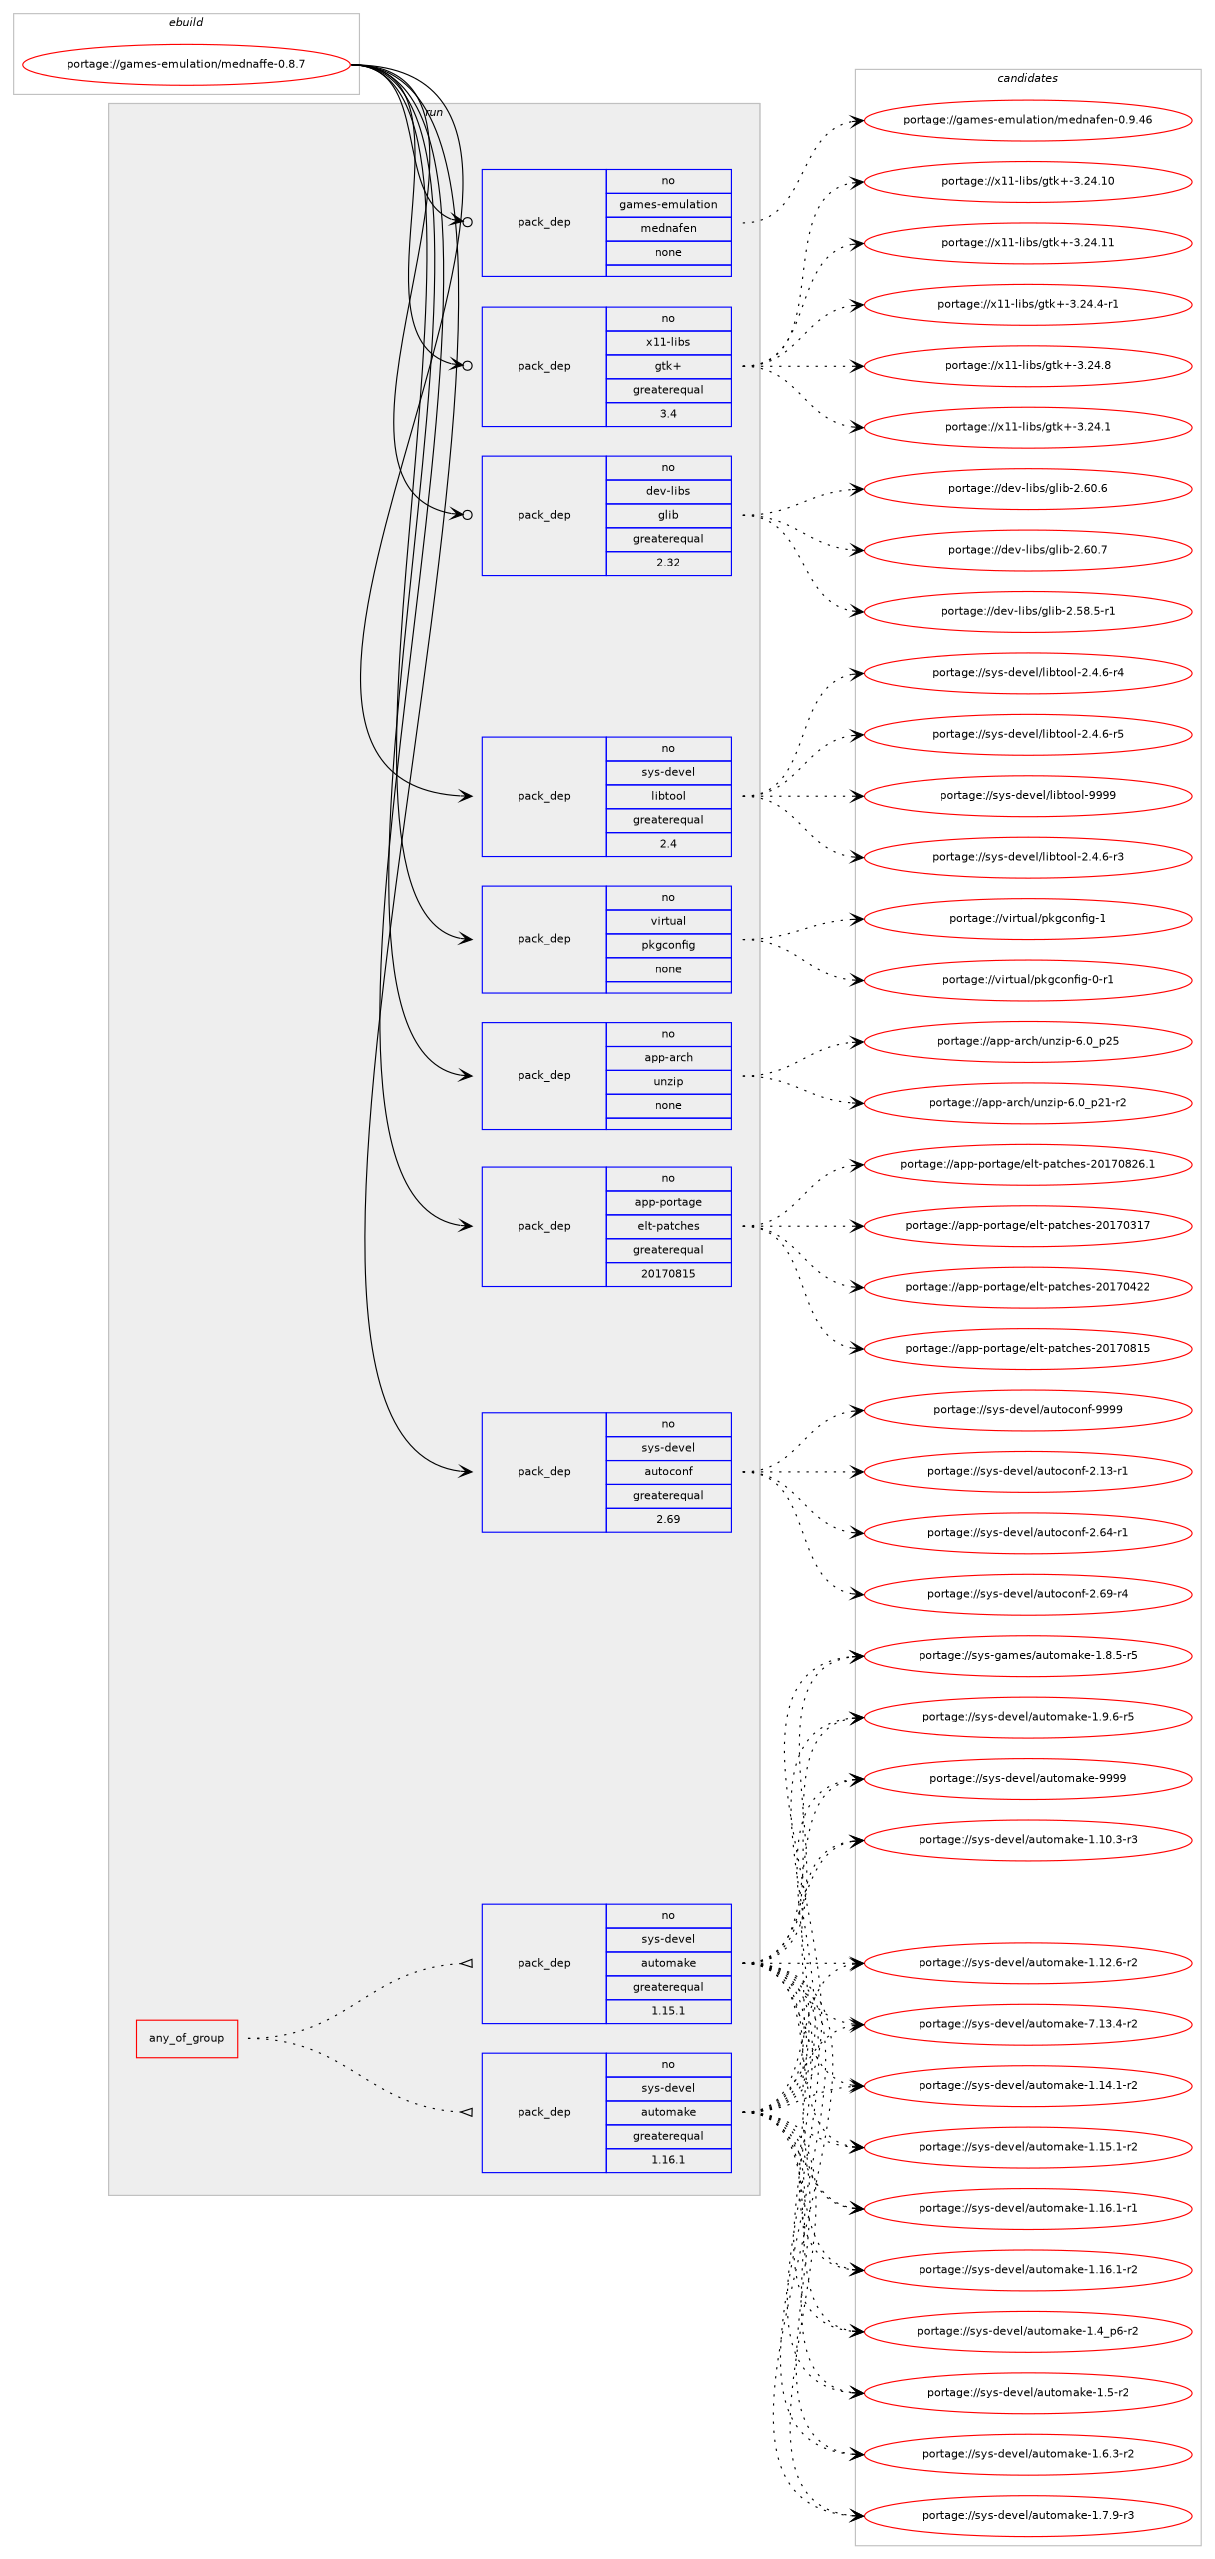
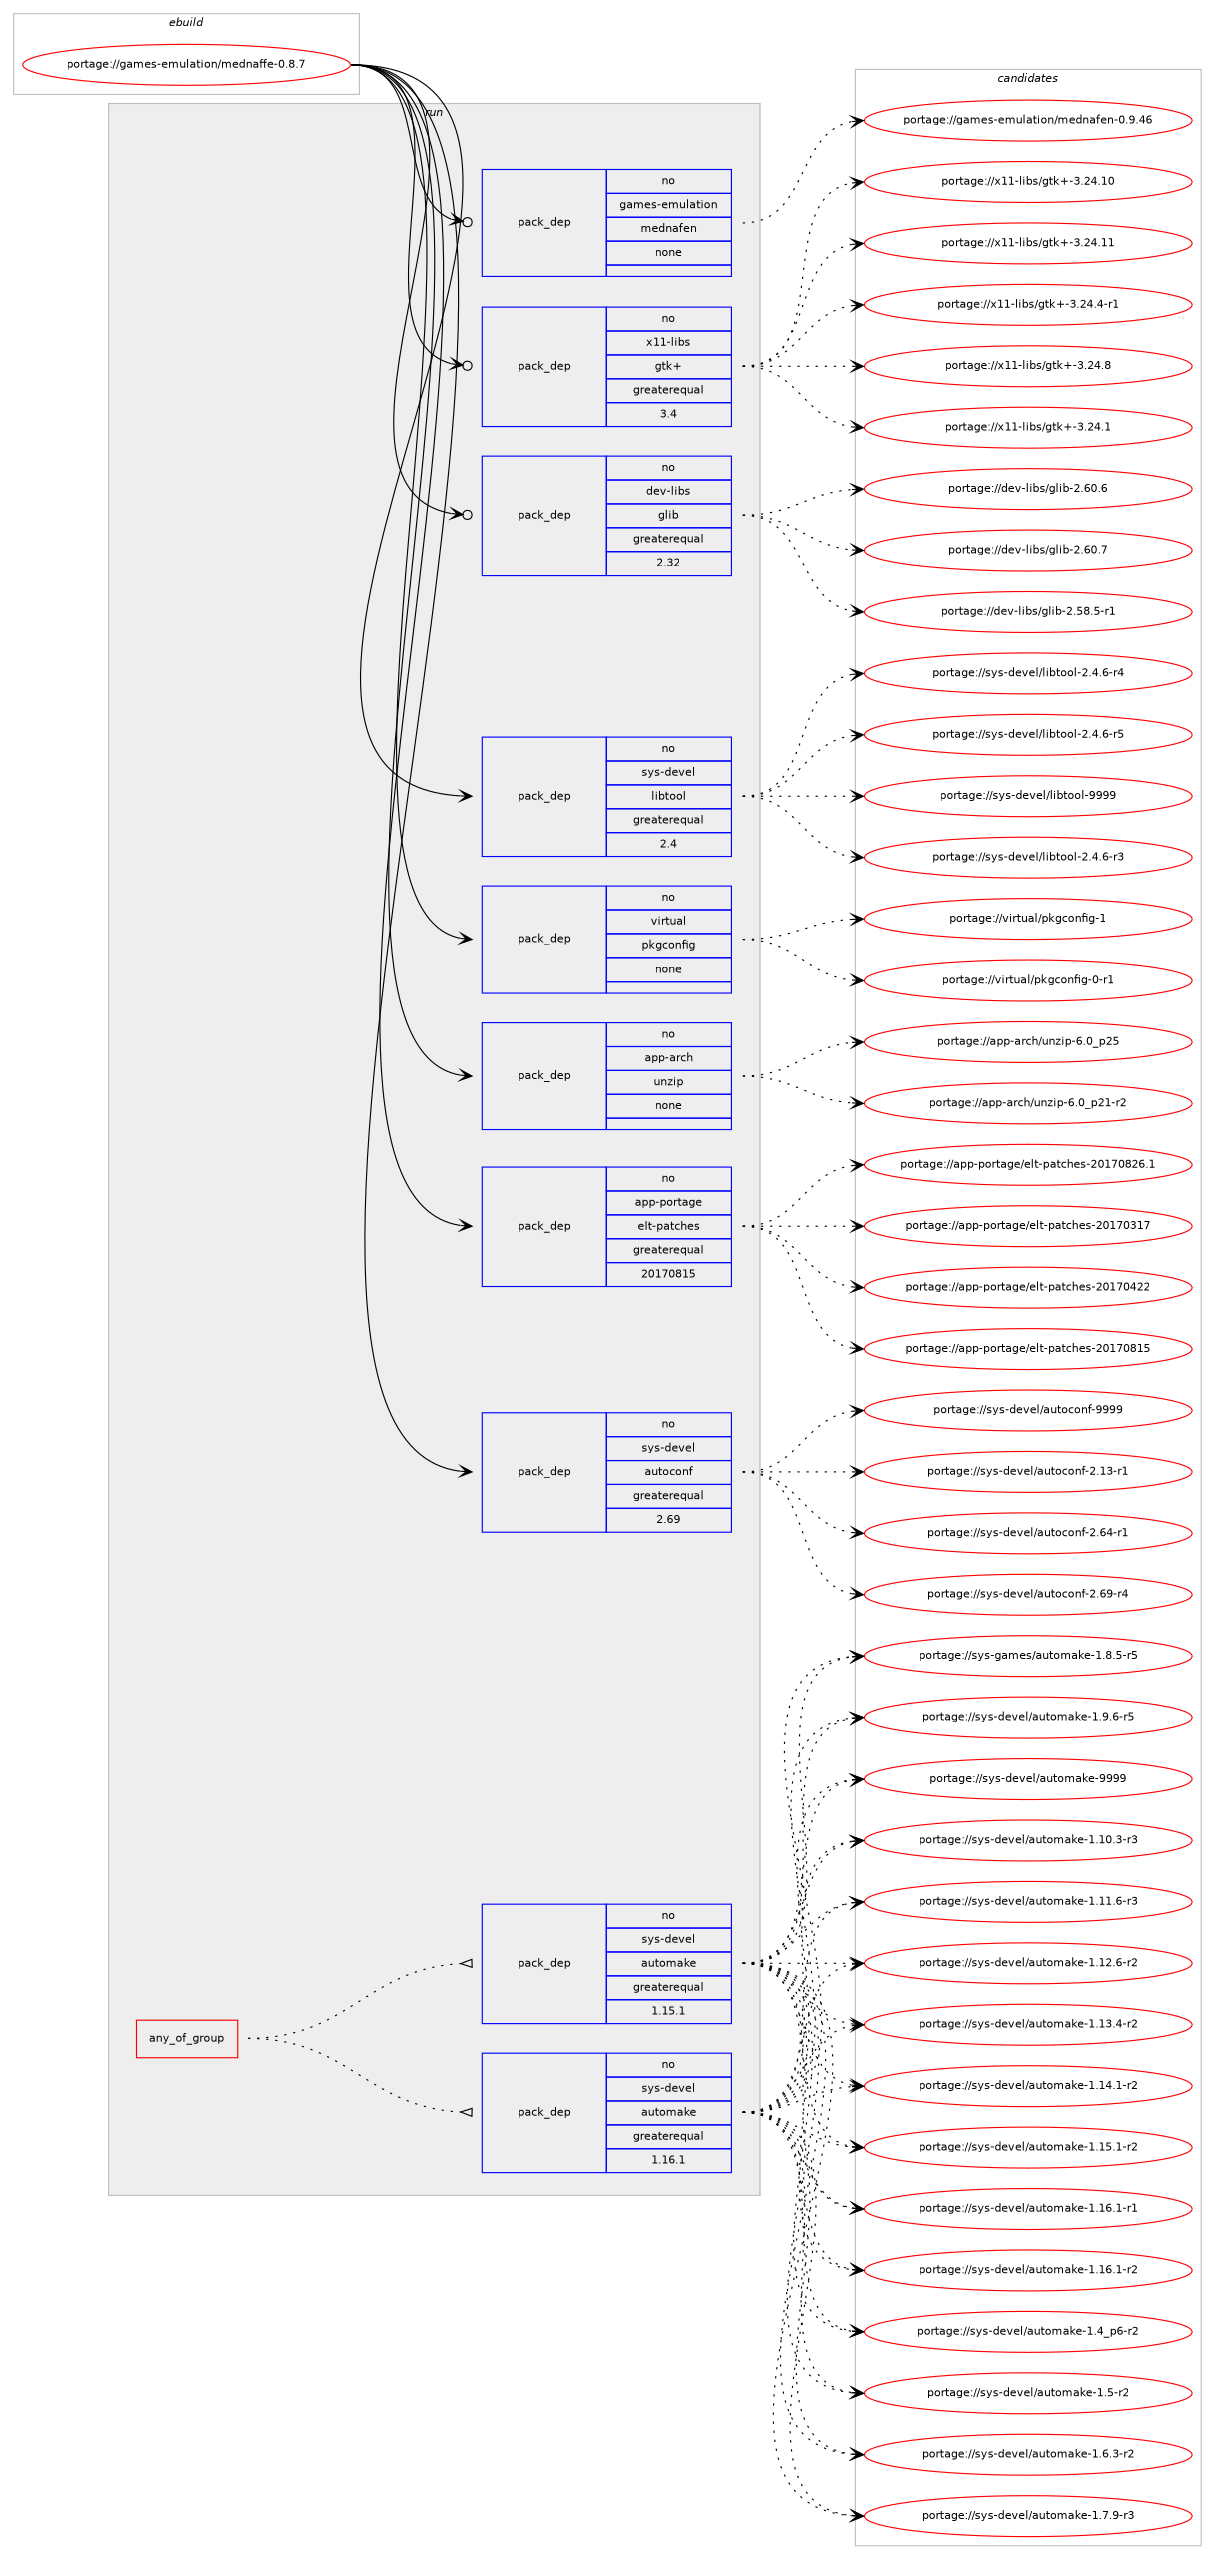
node "portage://sys-devel/automake-1.11.6-r3": added
node "portage://sys-devel/automake-7.13.4-r2": label "portage://sys-devel/automake-7.13.4-r2" -> "portage://sys-devel/automake-1.13.4-r2"
